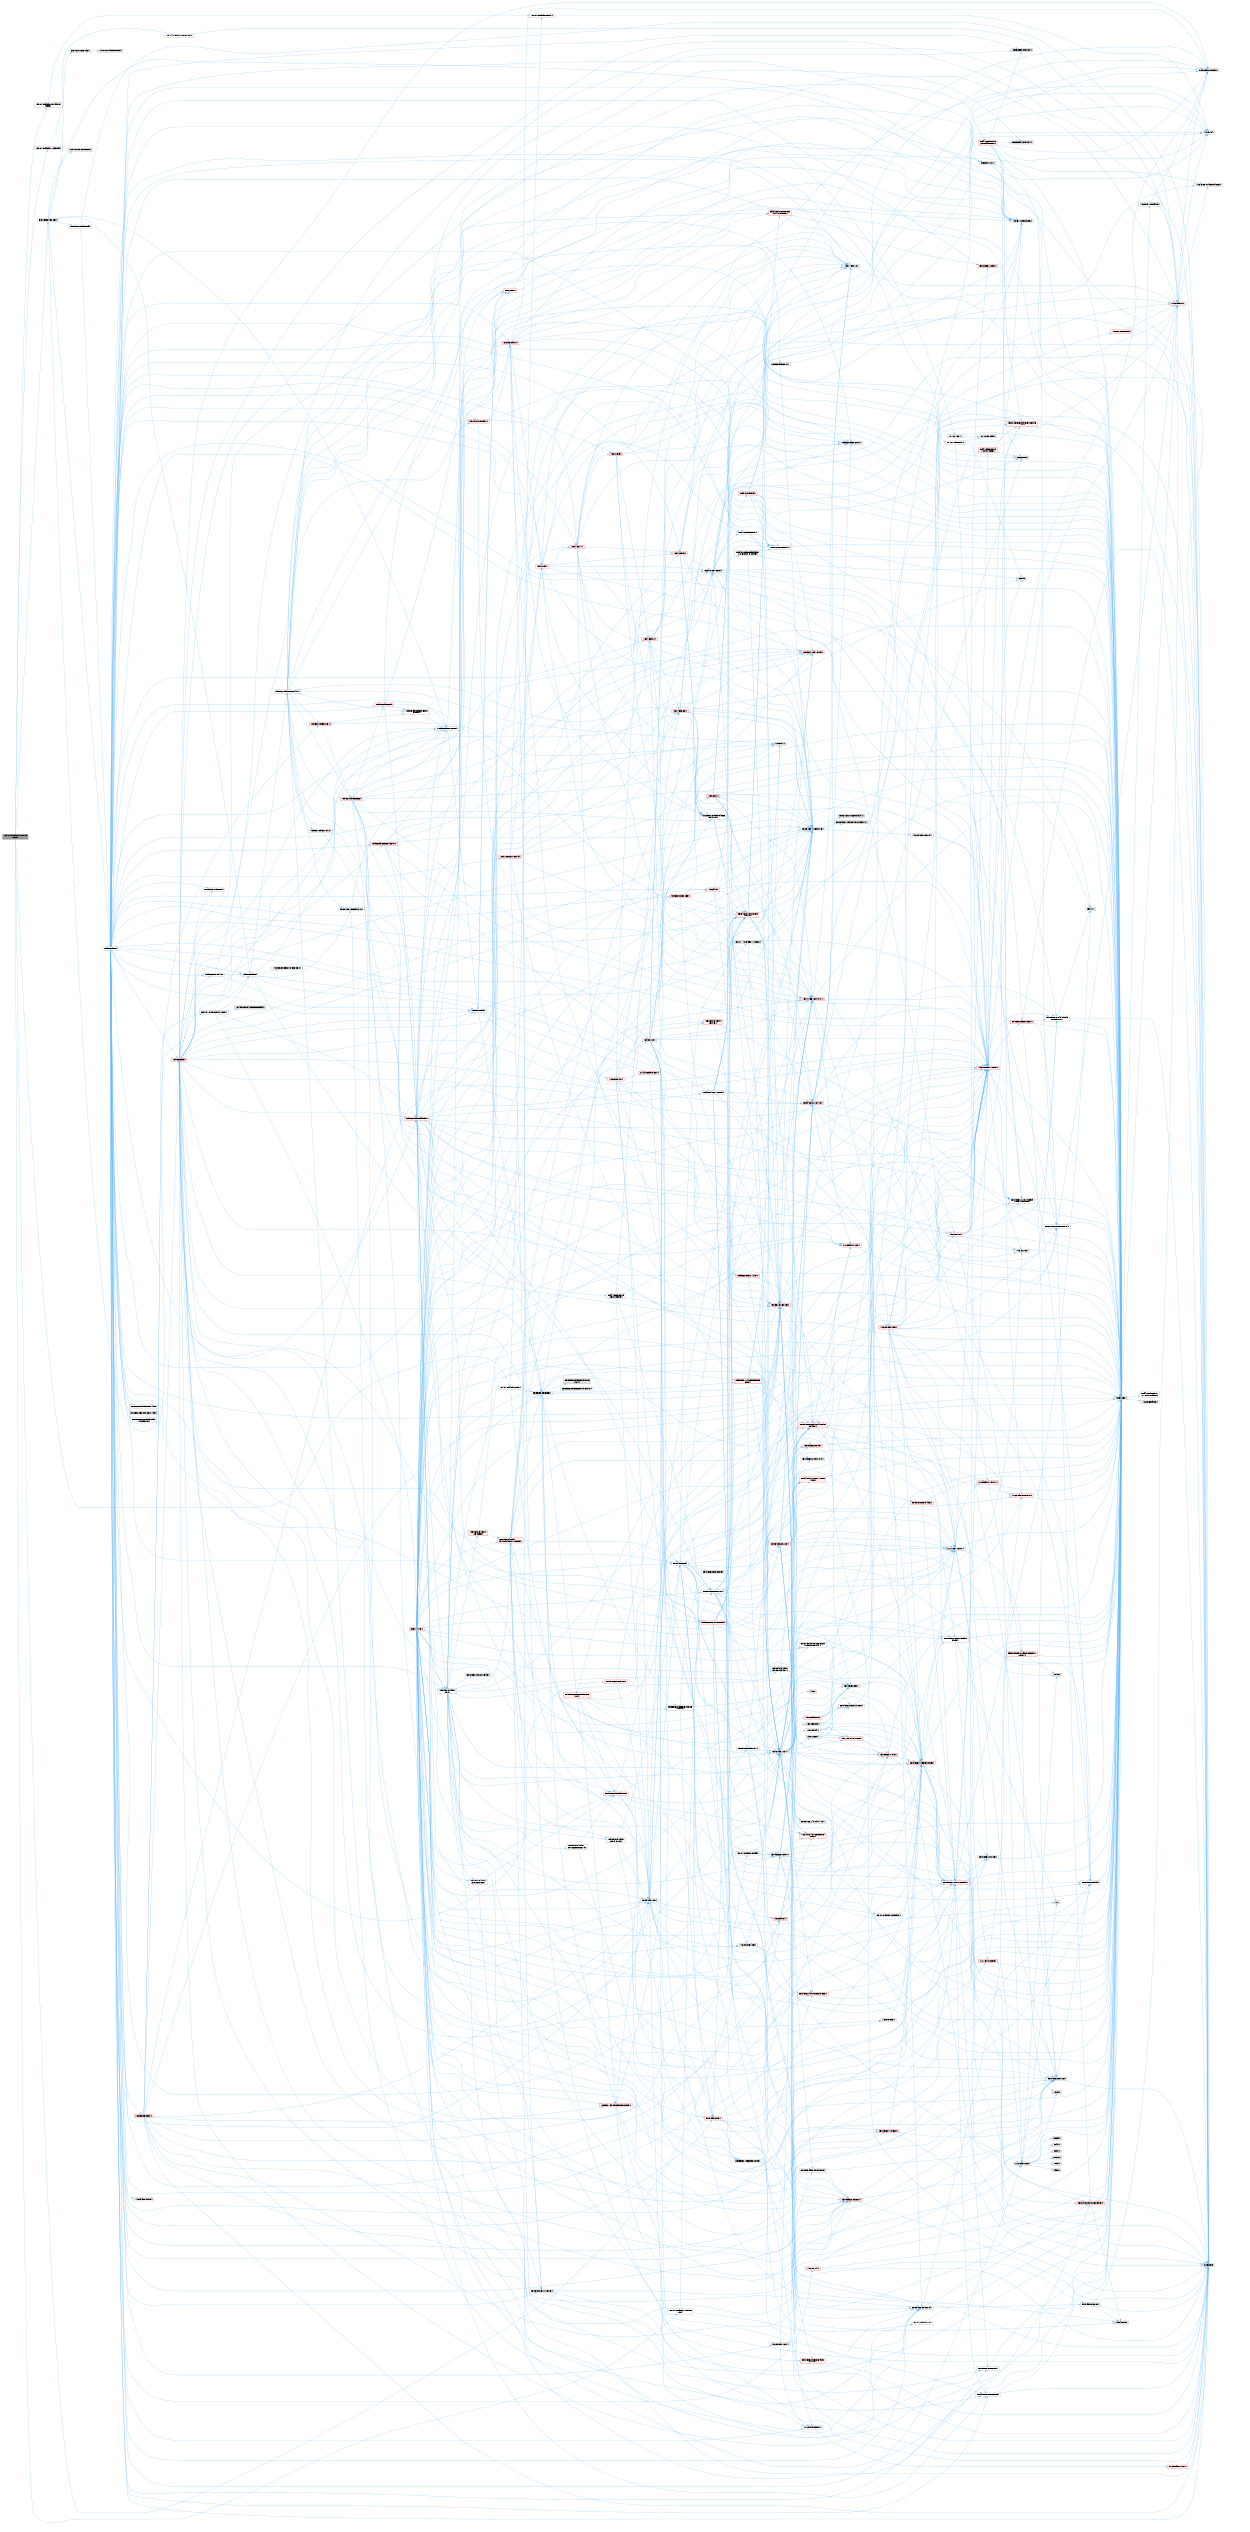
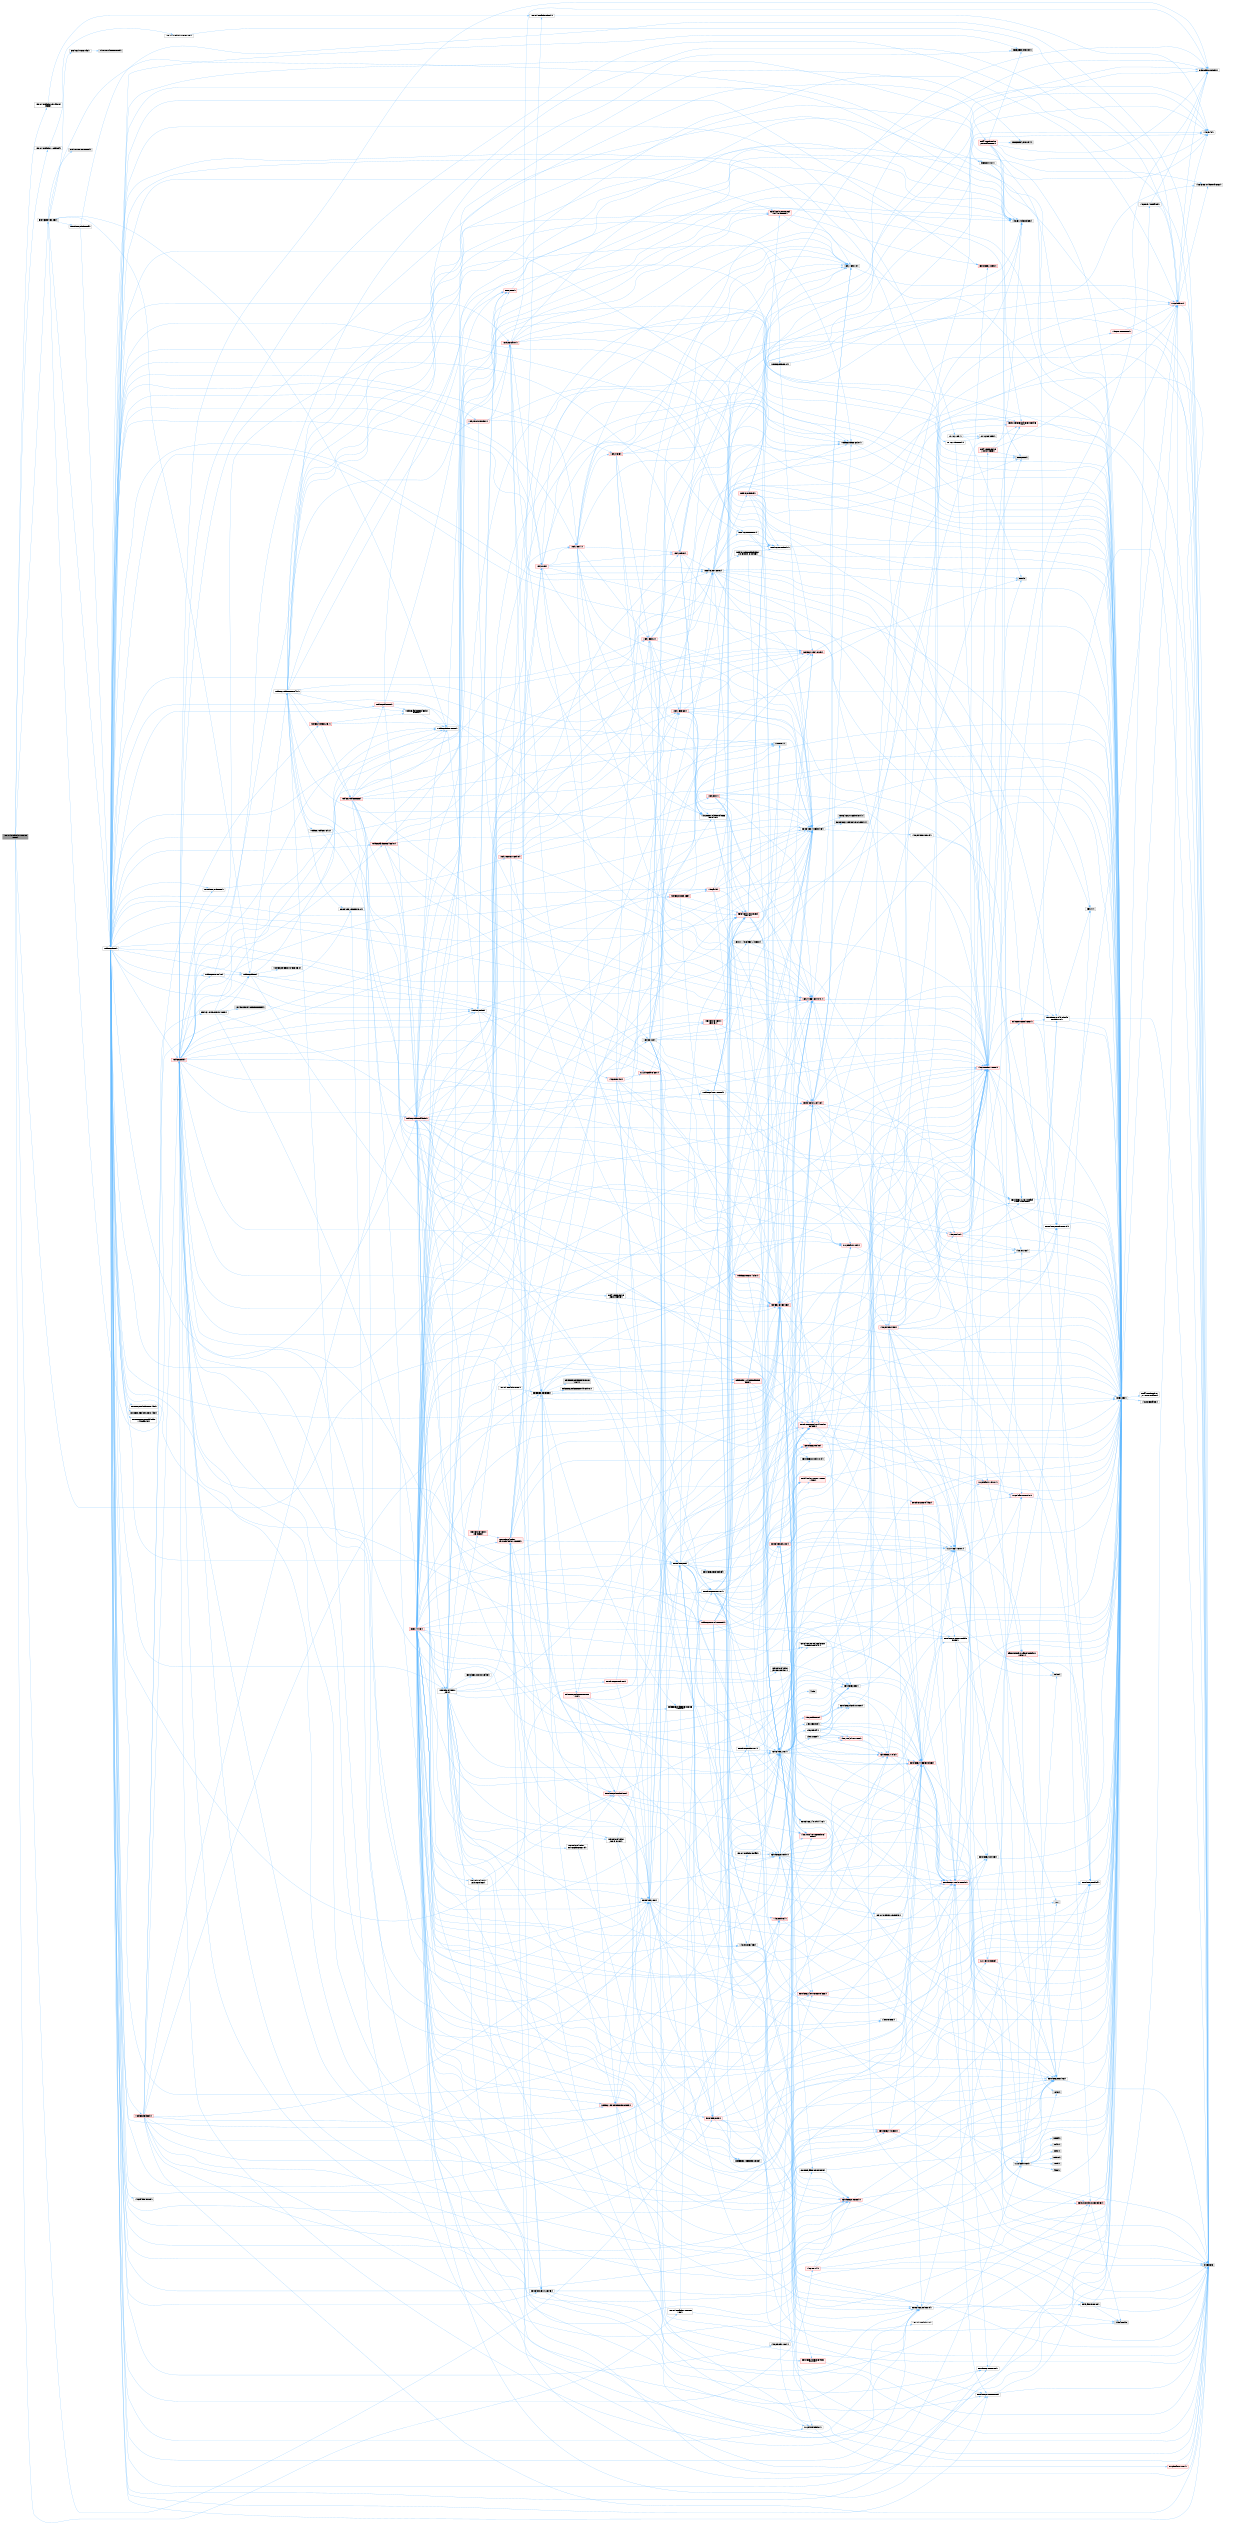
edge "UObject/Class.h" -> "Math/InterpCurvePoint.h": now "Templates/IsAbstract.h" -> "Math/InterpCurvePoint.h"
